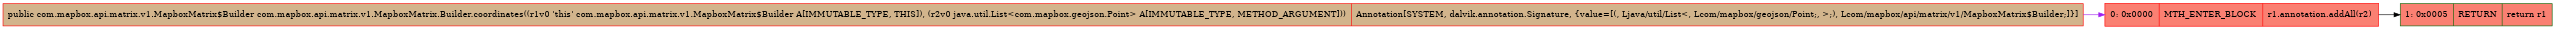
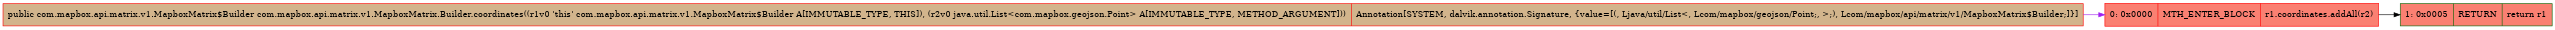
node "0: 0x0000": text "r1.annotation.addAll(r2)" -> "r1.coordinates.addAll(r2)"
